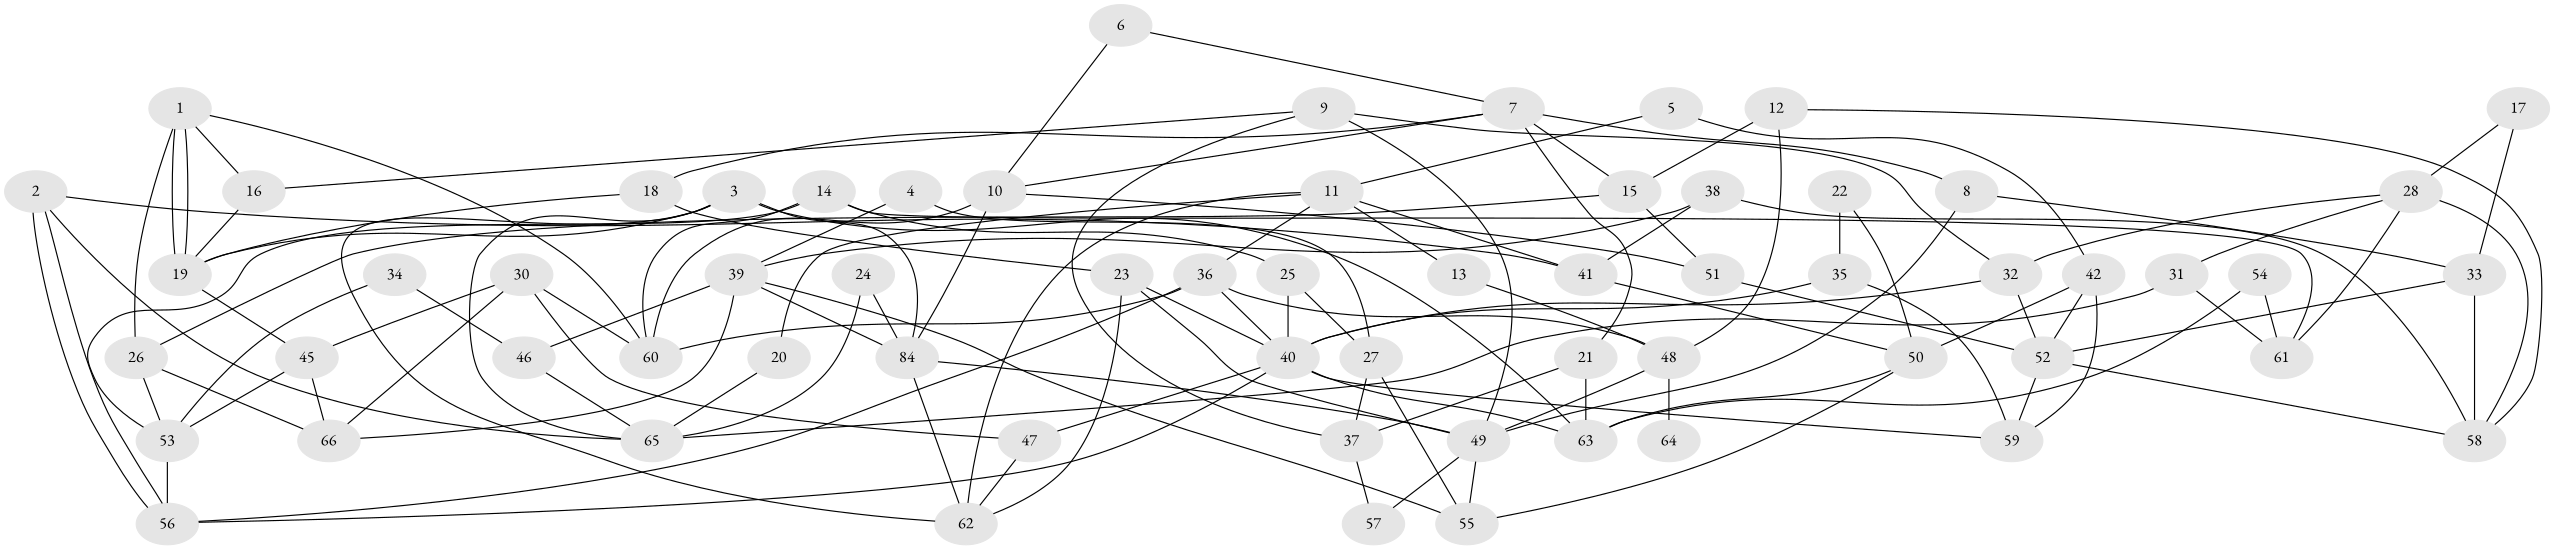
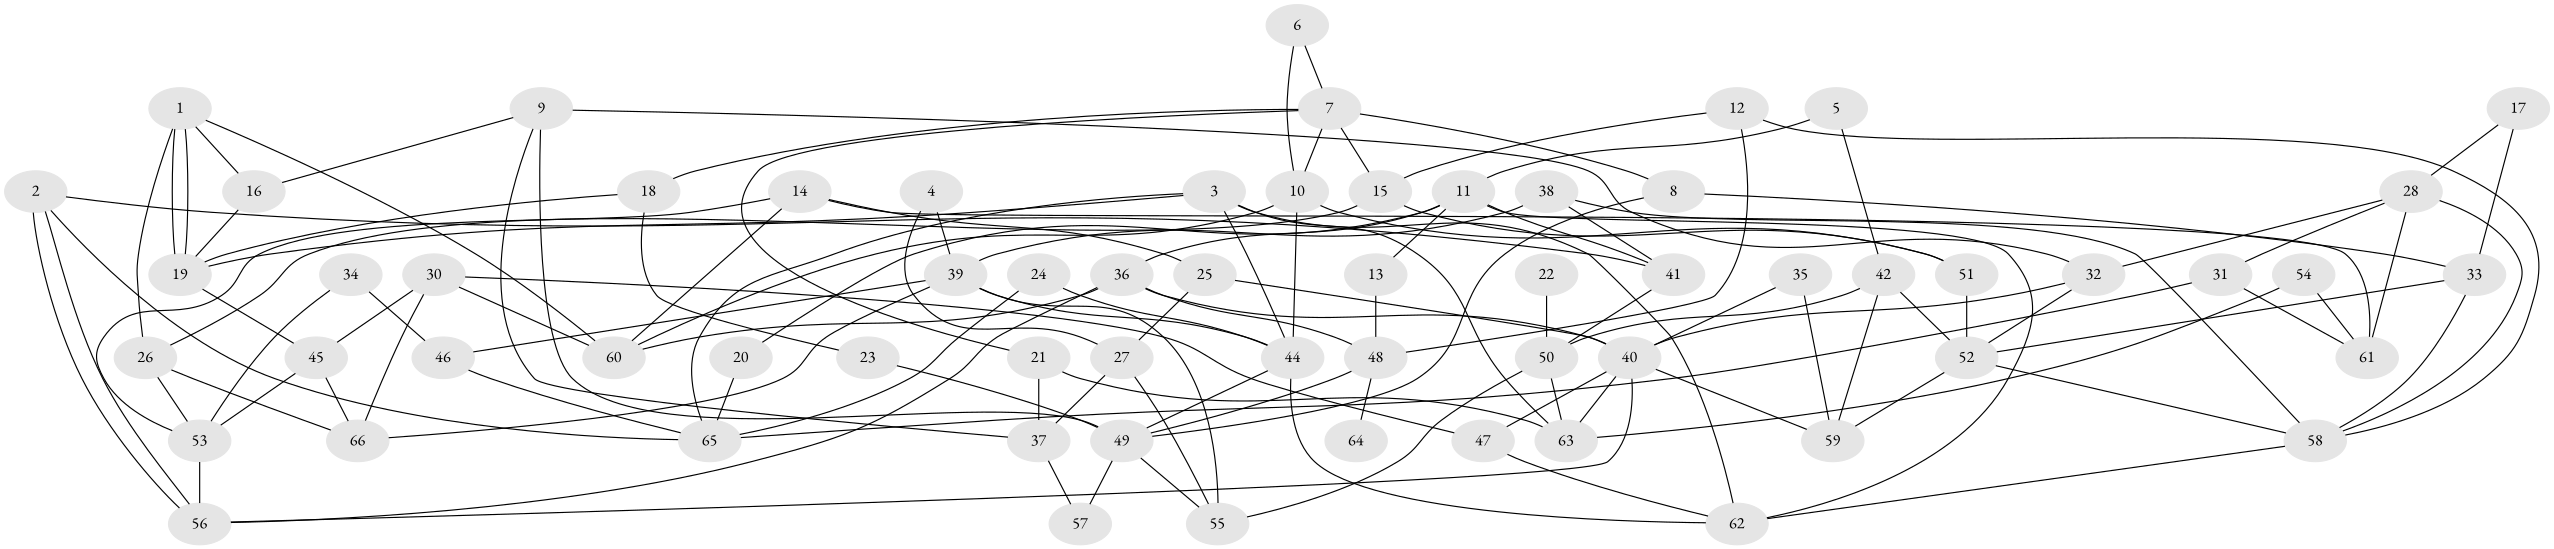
edge "22" -- "35": removed
edge "23" -- "40": removed
node "84": label "84" -> "44"
edge "23" -- "62": now "58" -- "62"
